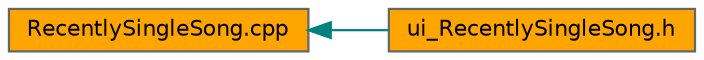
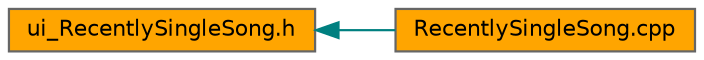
edge "ui_RecentlySingleSong.h" -> "RecentlySingleSong.cpp": reversed
